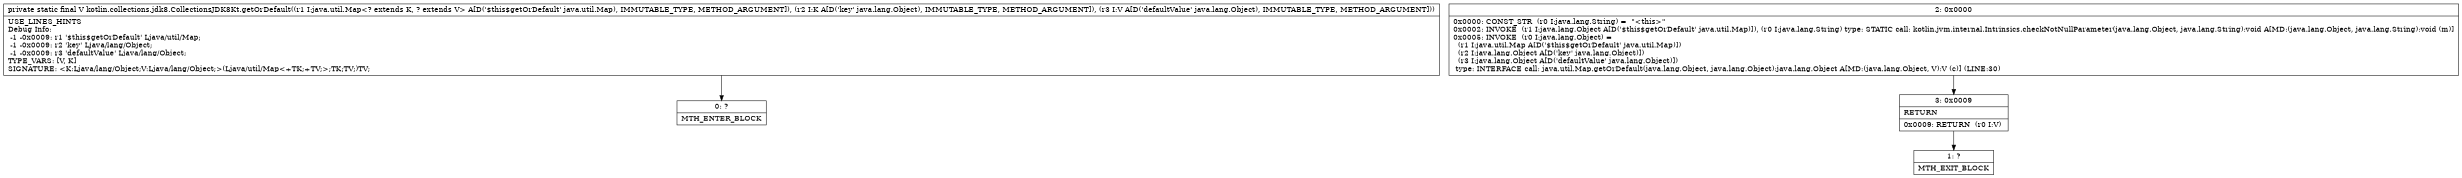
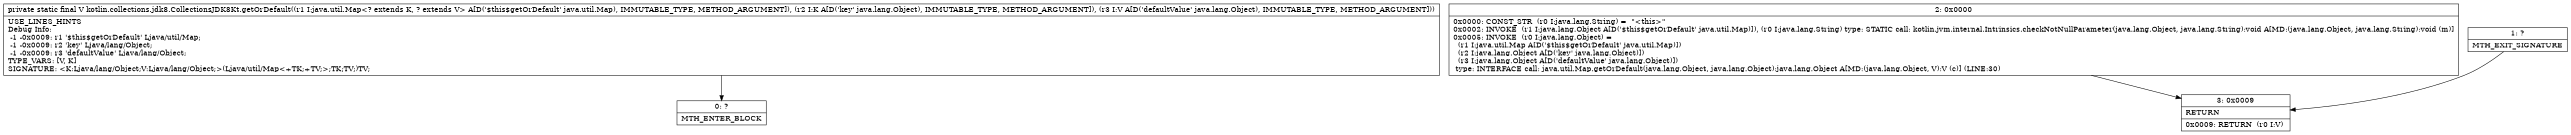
edge "3: 0x0009" -> "1: ?": reversed
node "1: ?": text "MTH_EXIT_BLOCK" -> "MTH_EXIT_SIGNATURE"
